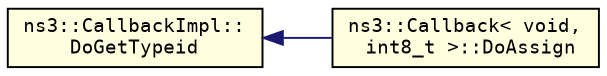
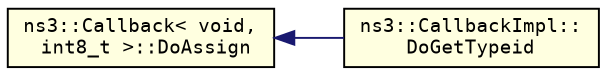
edge "ns3::Callback< void, int8_t >::DoAssign" -> "ns3::CallbackImpl:: DoGetTypeid": reversed
